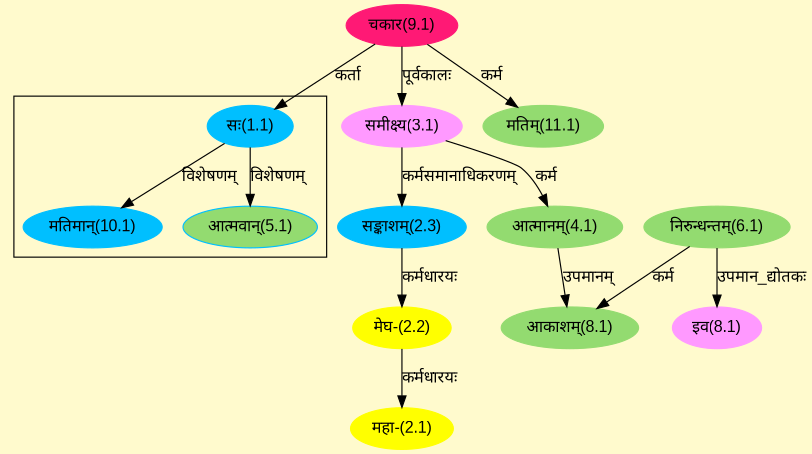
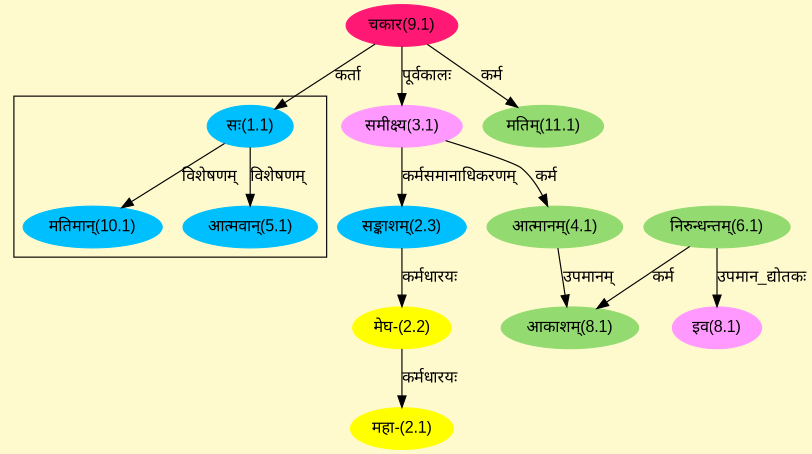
node "आत्मवान्(5.1)": fillcolor #93db70 -> #00bfff
